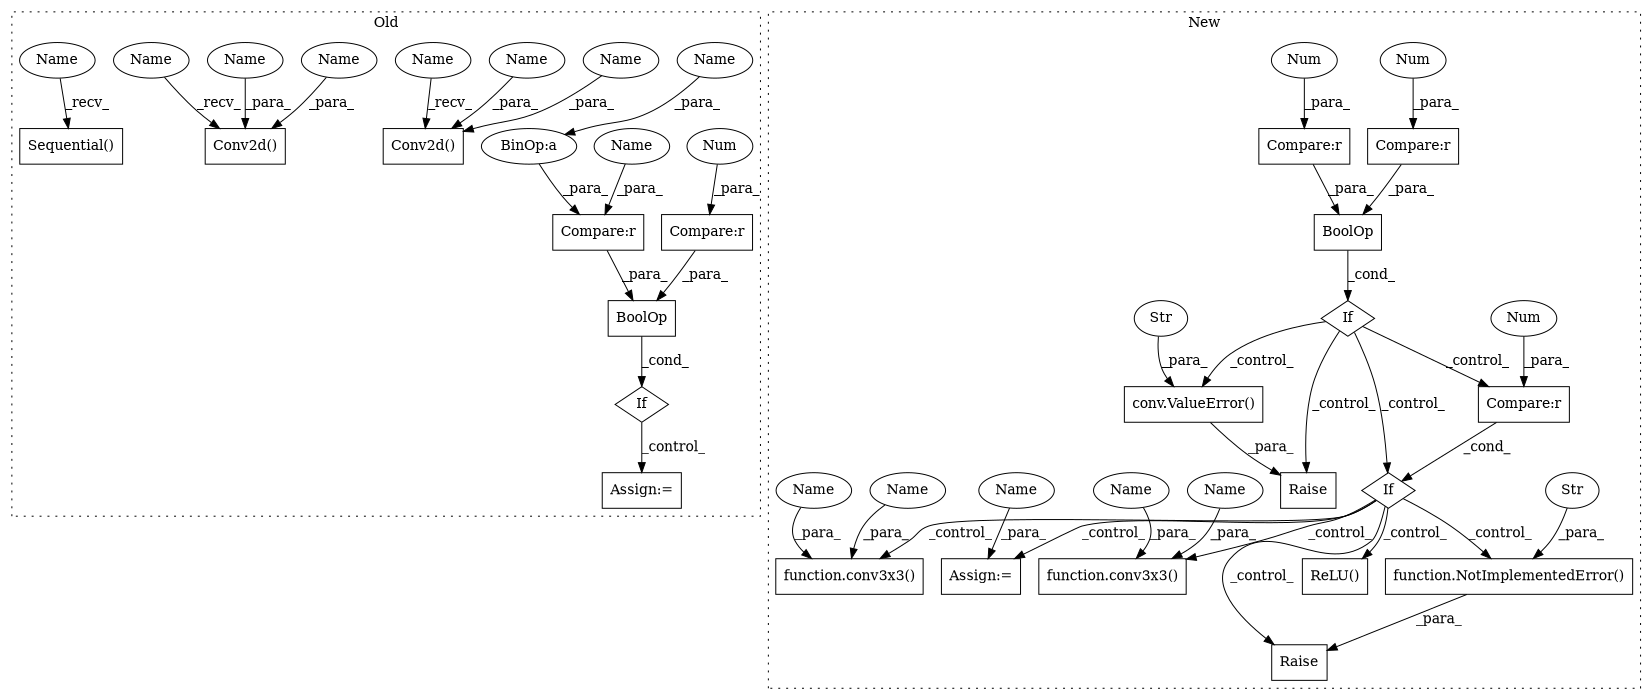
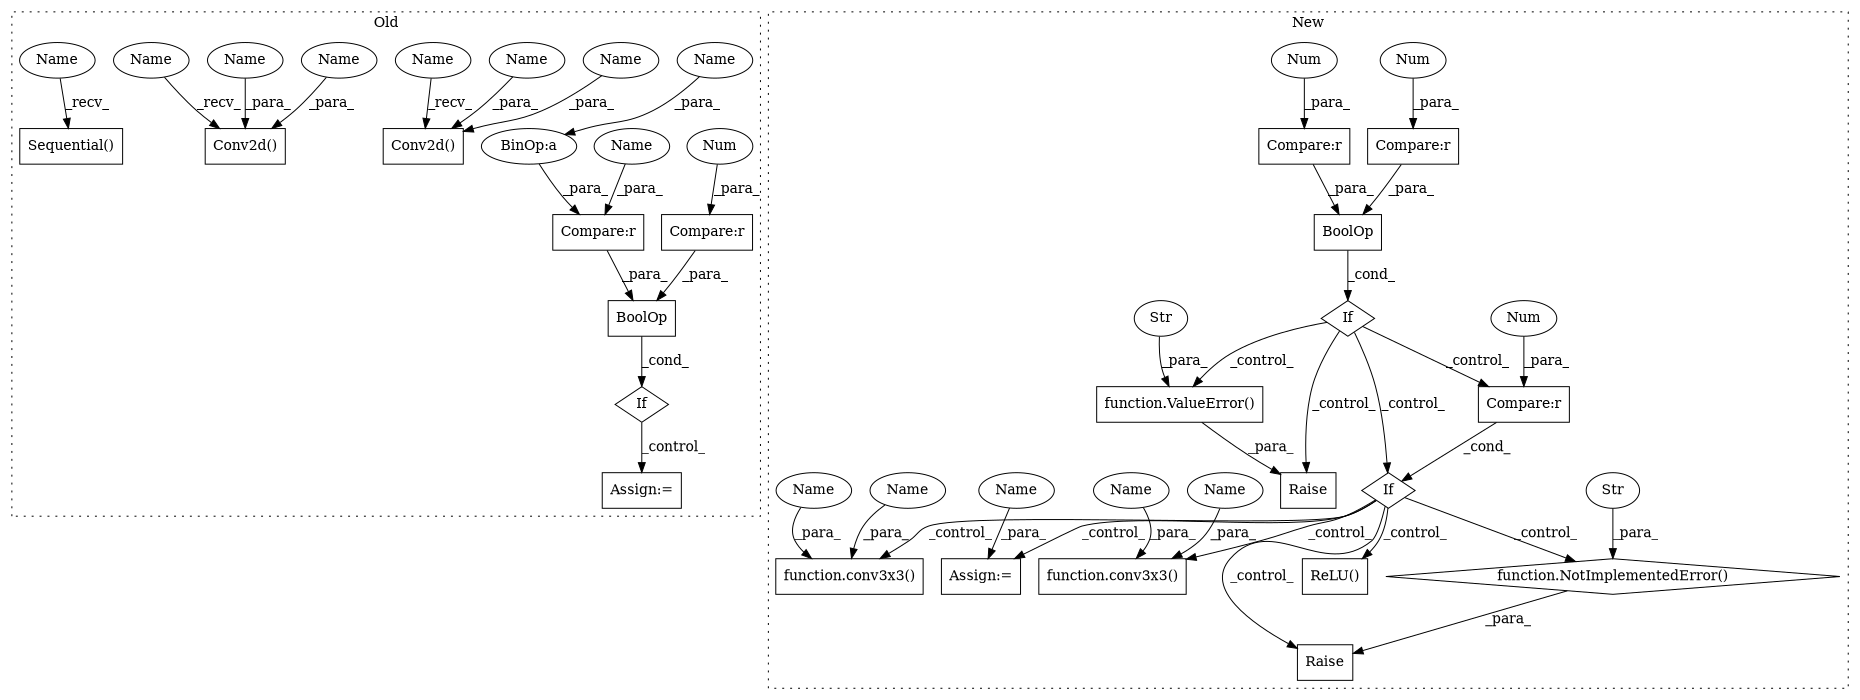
node "conv.ValueError()": label "conv.ValueError()" -> "function.ValueError()"
node "function.NotImplementedError()": shape box -> diamond
